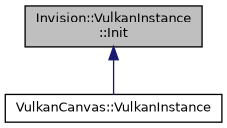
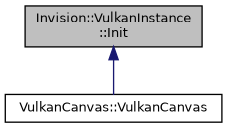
node "VulkanCanvas::VulkanInstance": label "VulkanCanvas::VulkanInstance" -> "VulkanCanvas::VulkanCanvas"
